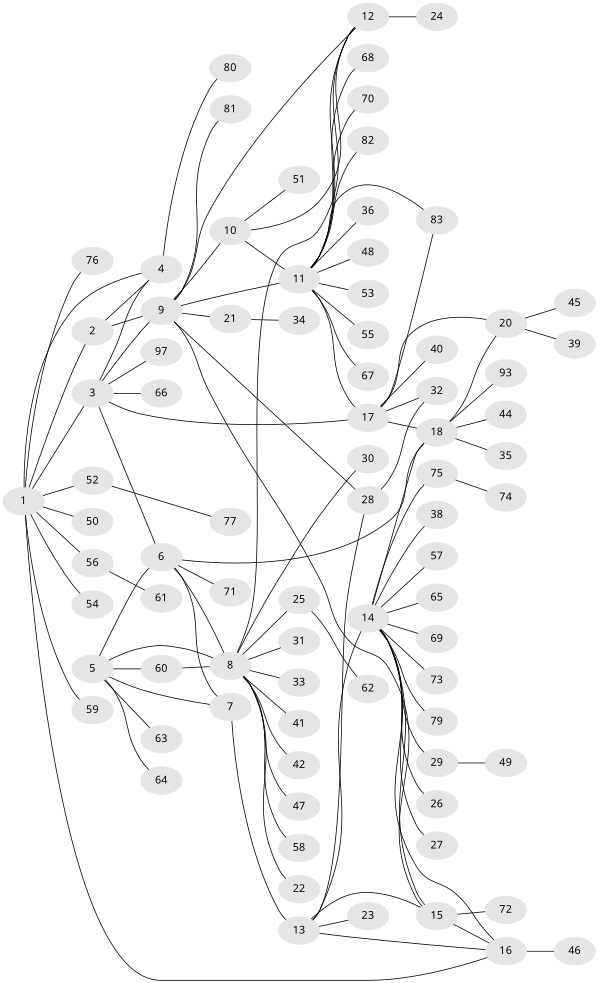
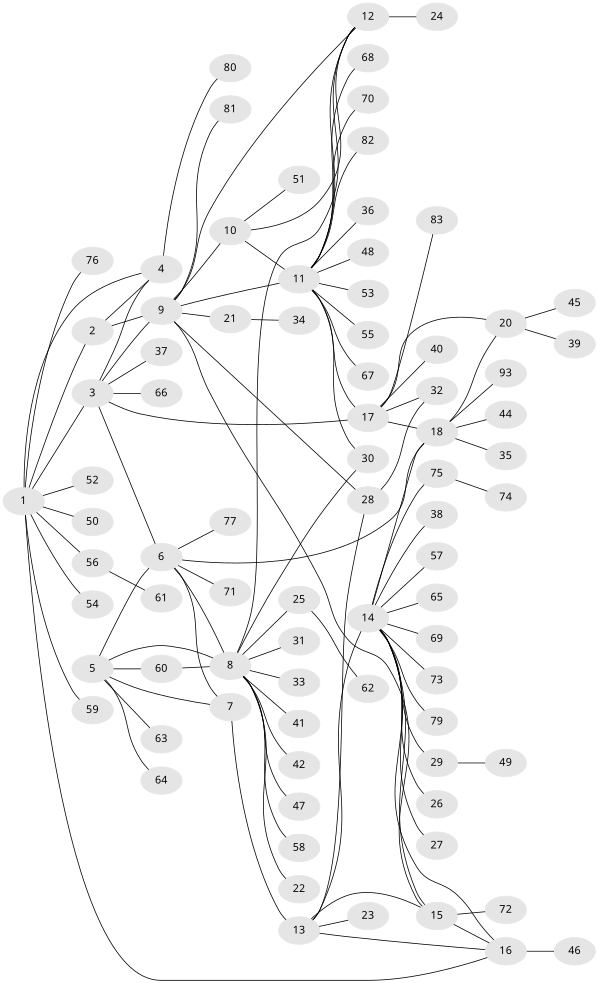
edge "83" -- "11": now "30" -- "11"
node "97": label "97" -> "37"
edge "52" -- "77": now "6" -- "77"
